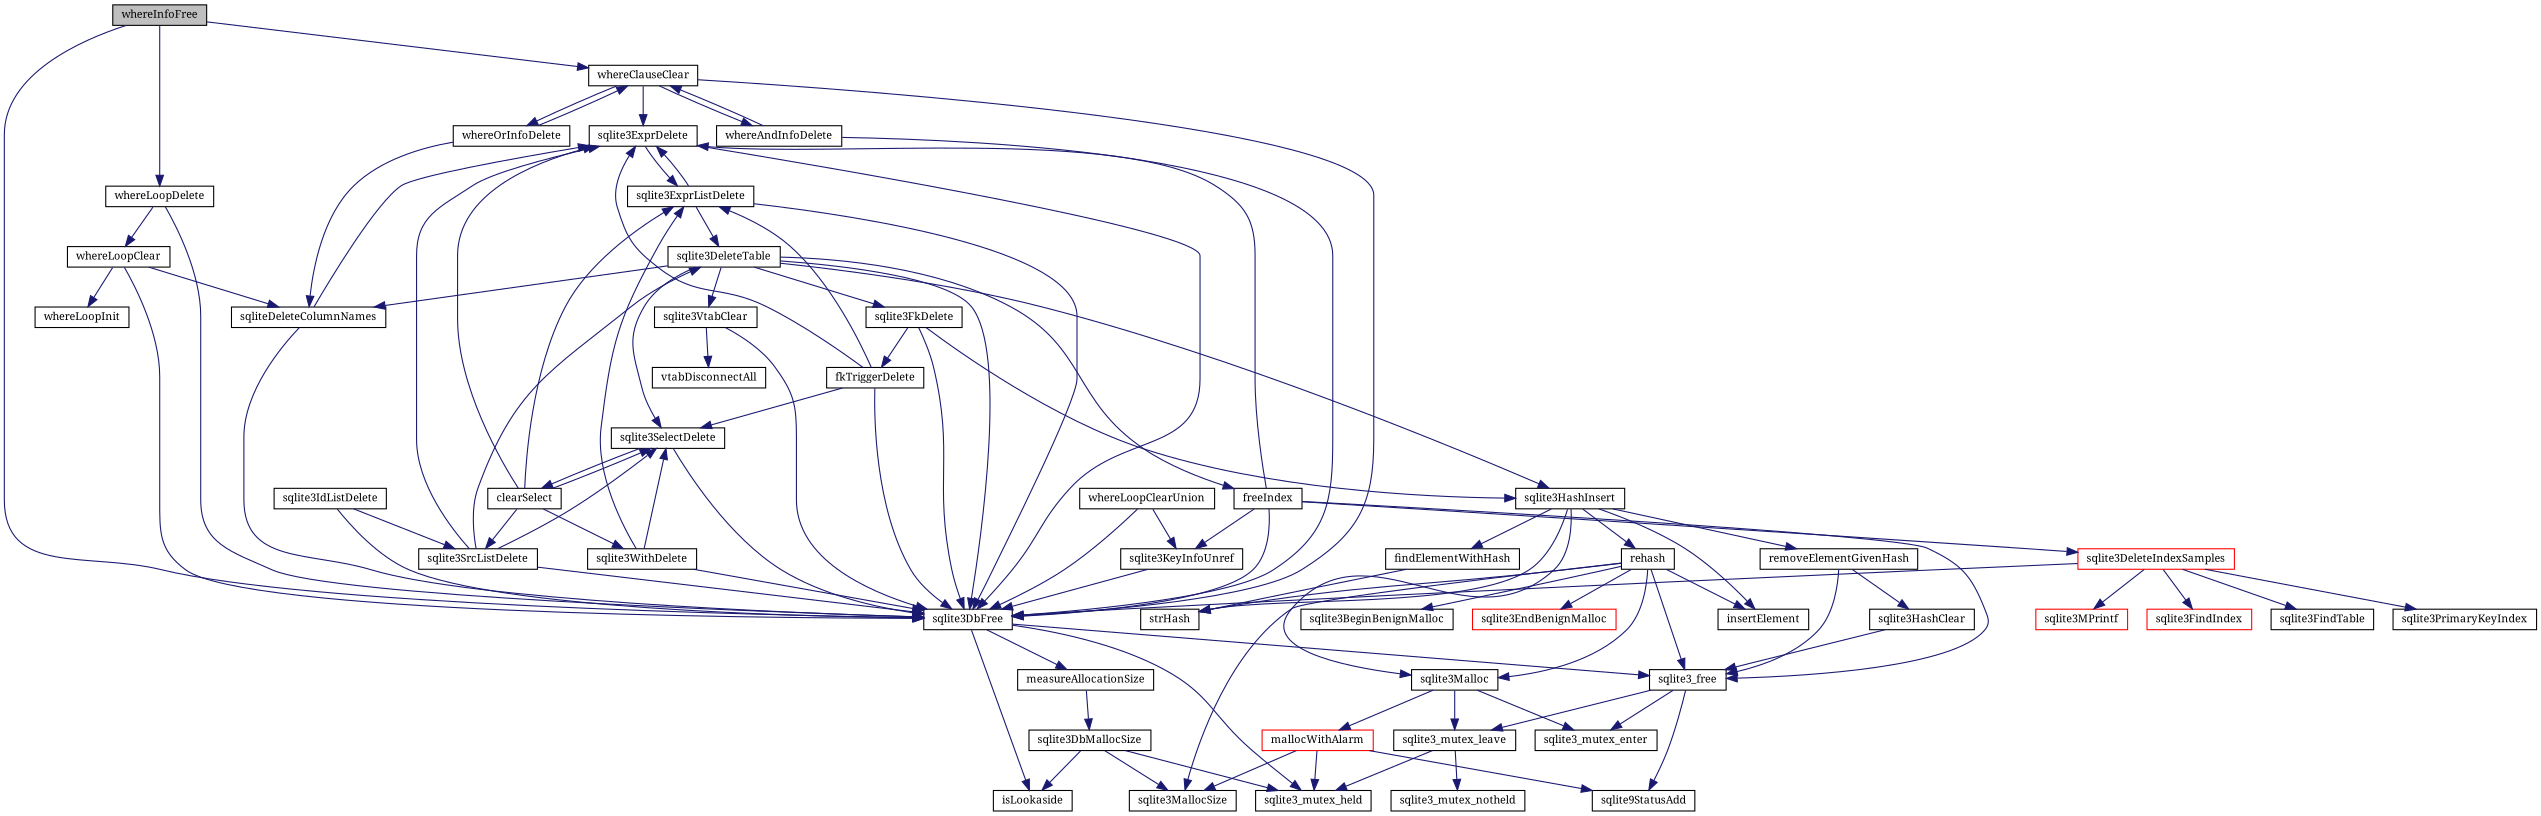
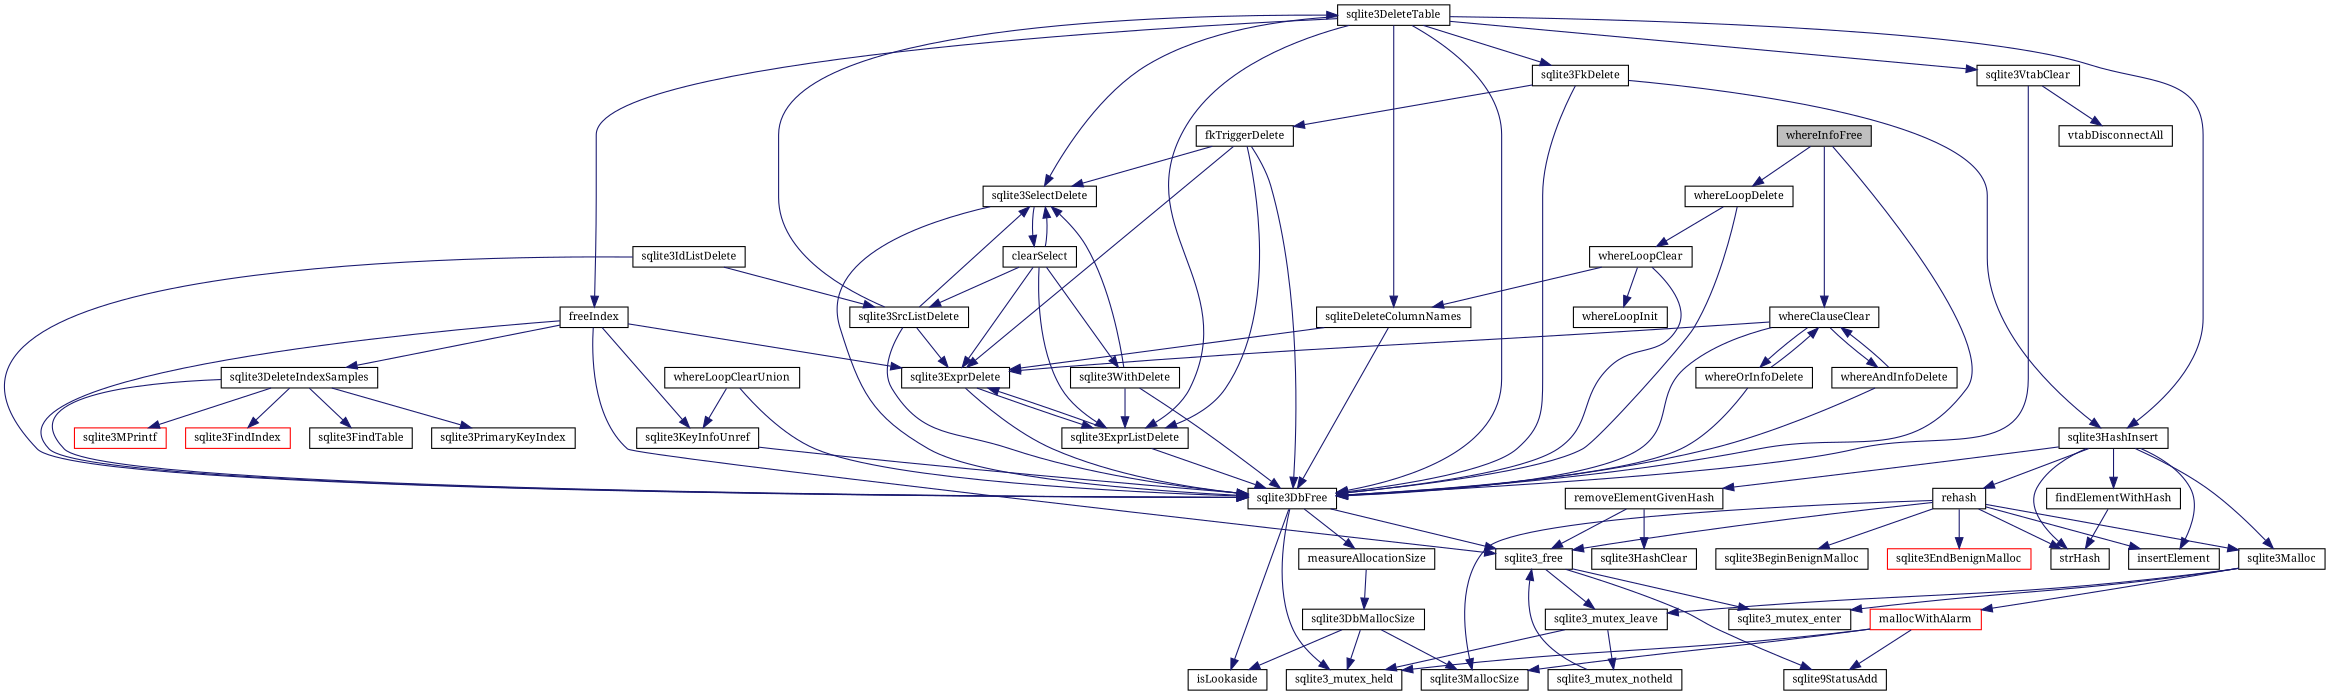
edge "whereOrInfoDelete" -> "sqliteDeleteColumnNames": now "whereOrInfoDelete" -> "sqlite3DbFree"
edge "sqlite3ExprListDelete" -> "sqlite3DeleteTable": reversed
node "sqlite3DeleteIndexSamples": color red -> black
edge "sqlite3HashClear" -> "sqlite3_free": now "sqlite3_mutex_notheld" -> "sqlite3_free"
